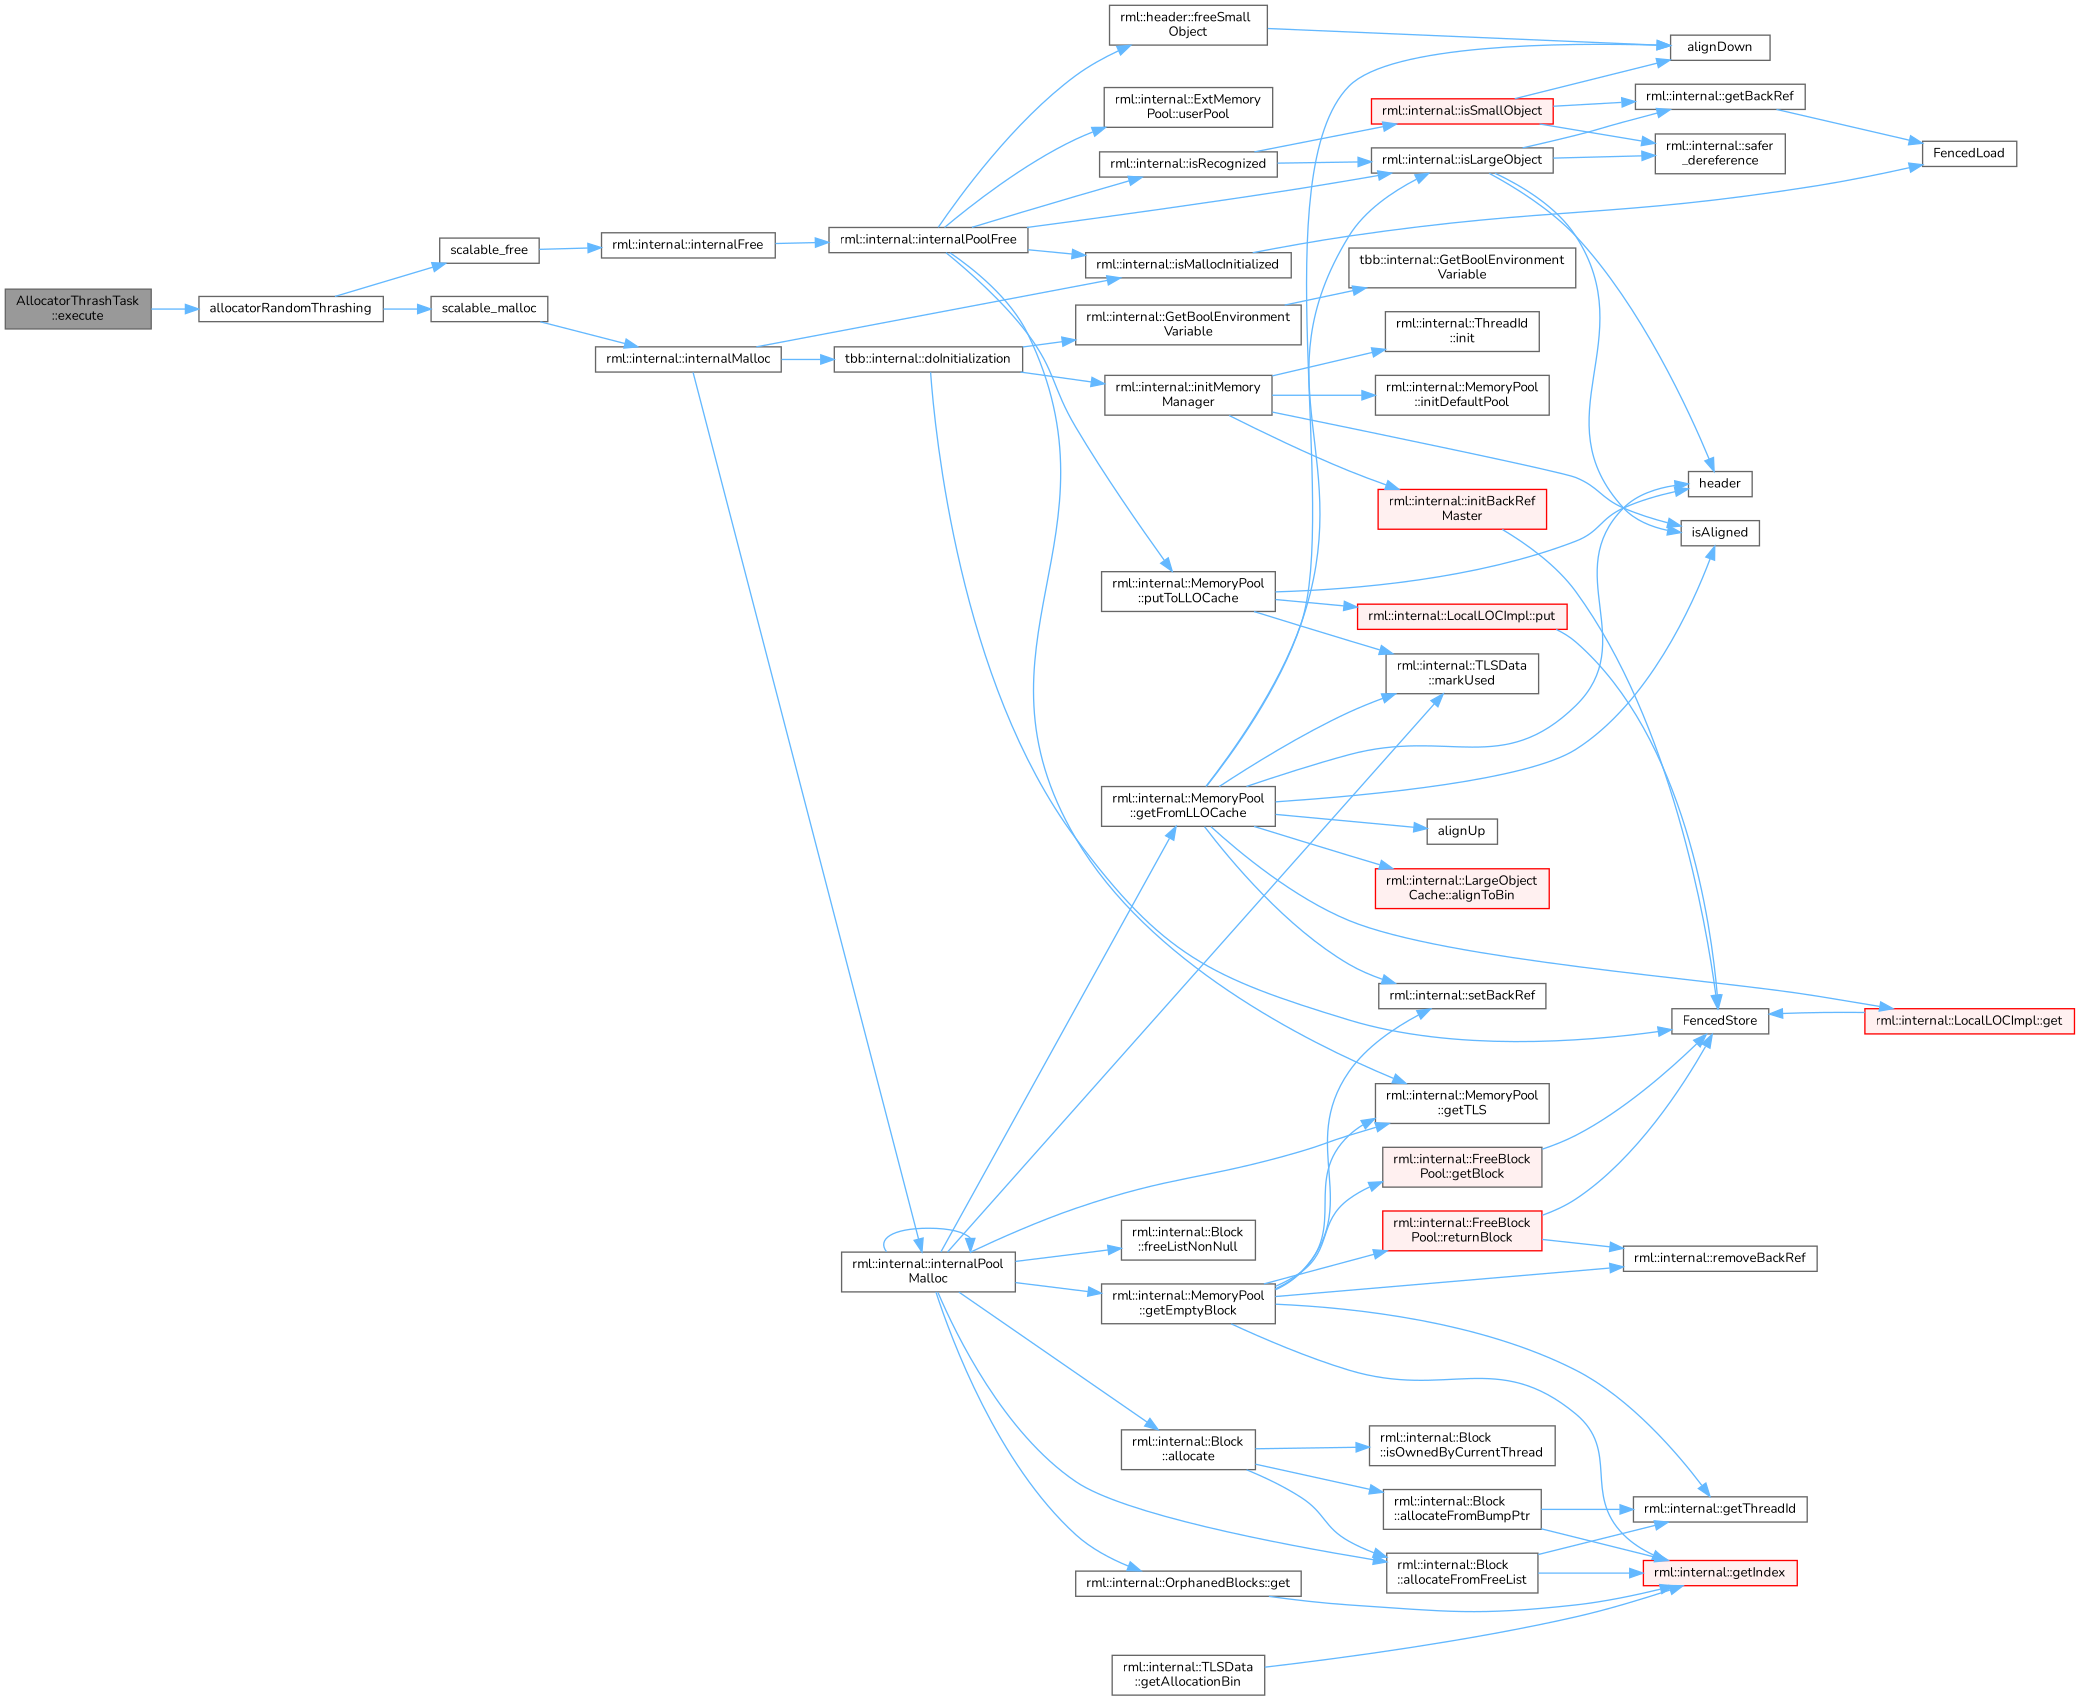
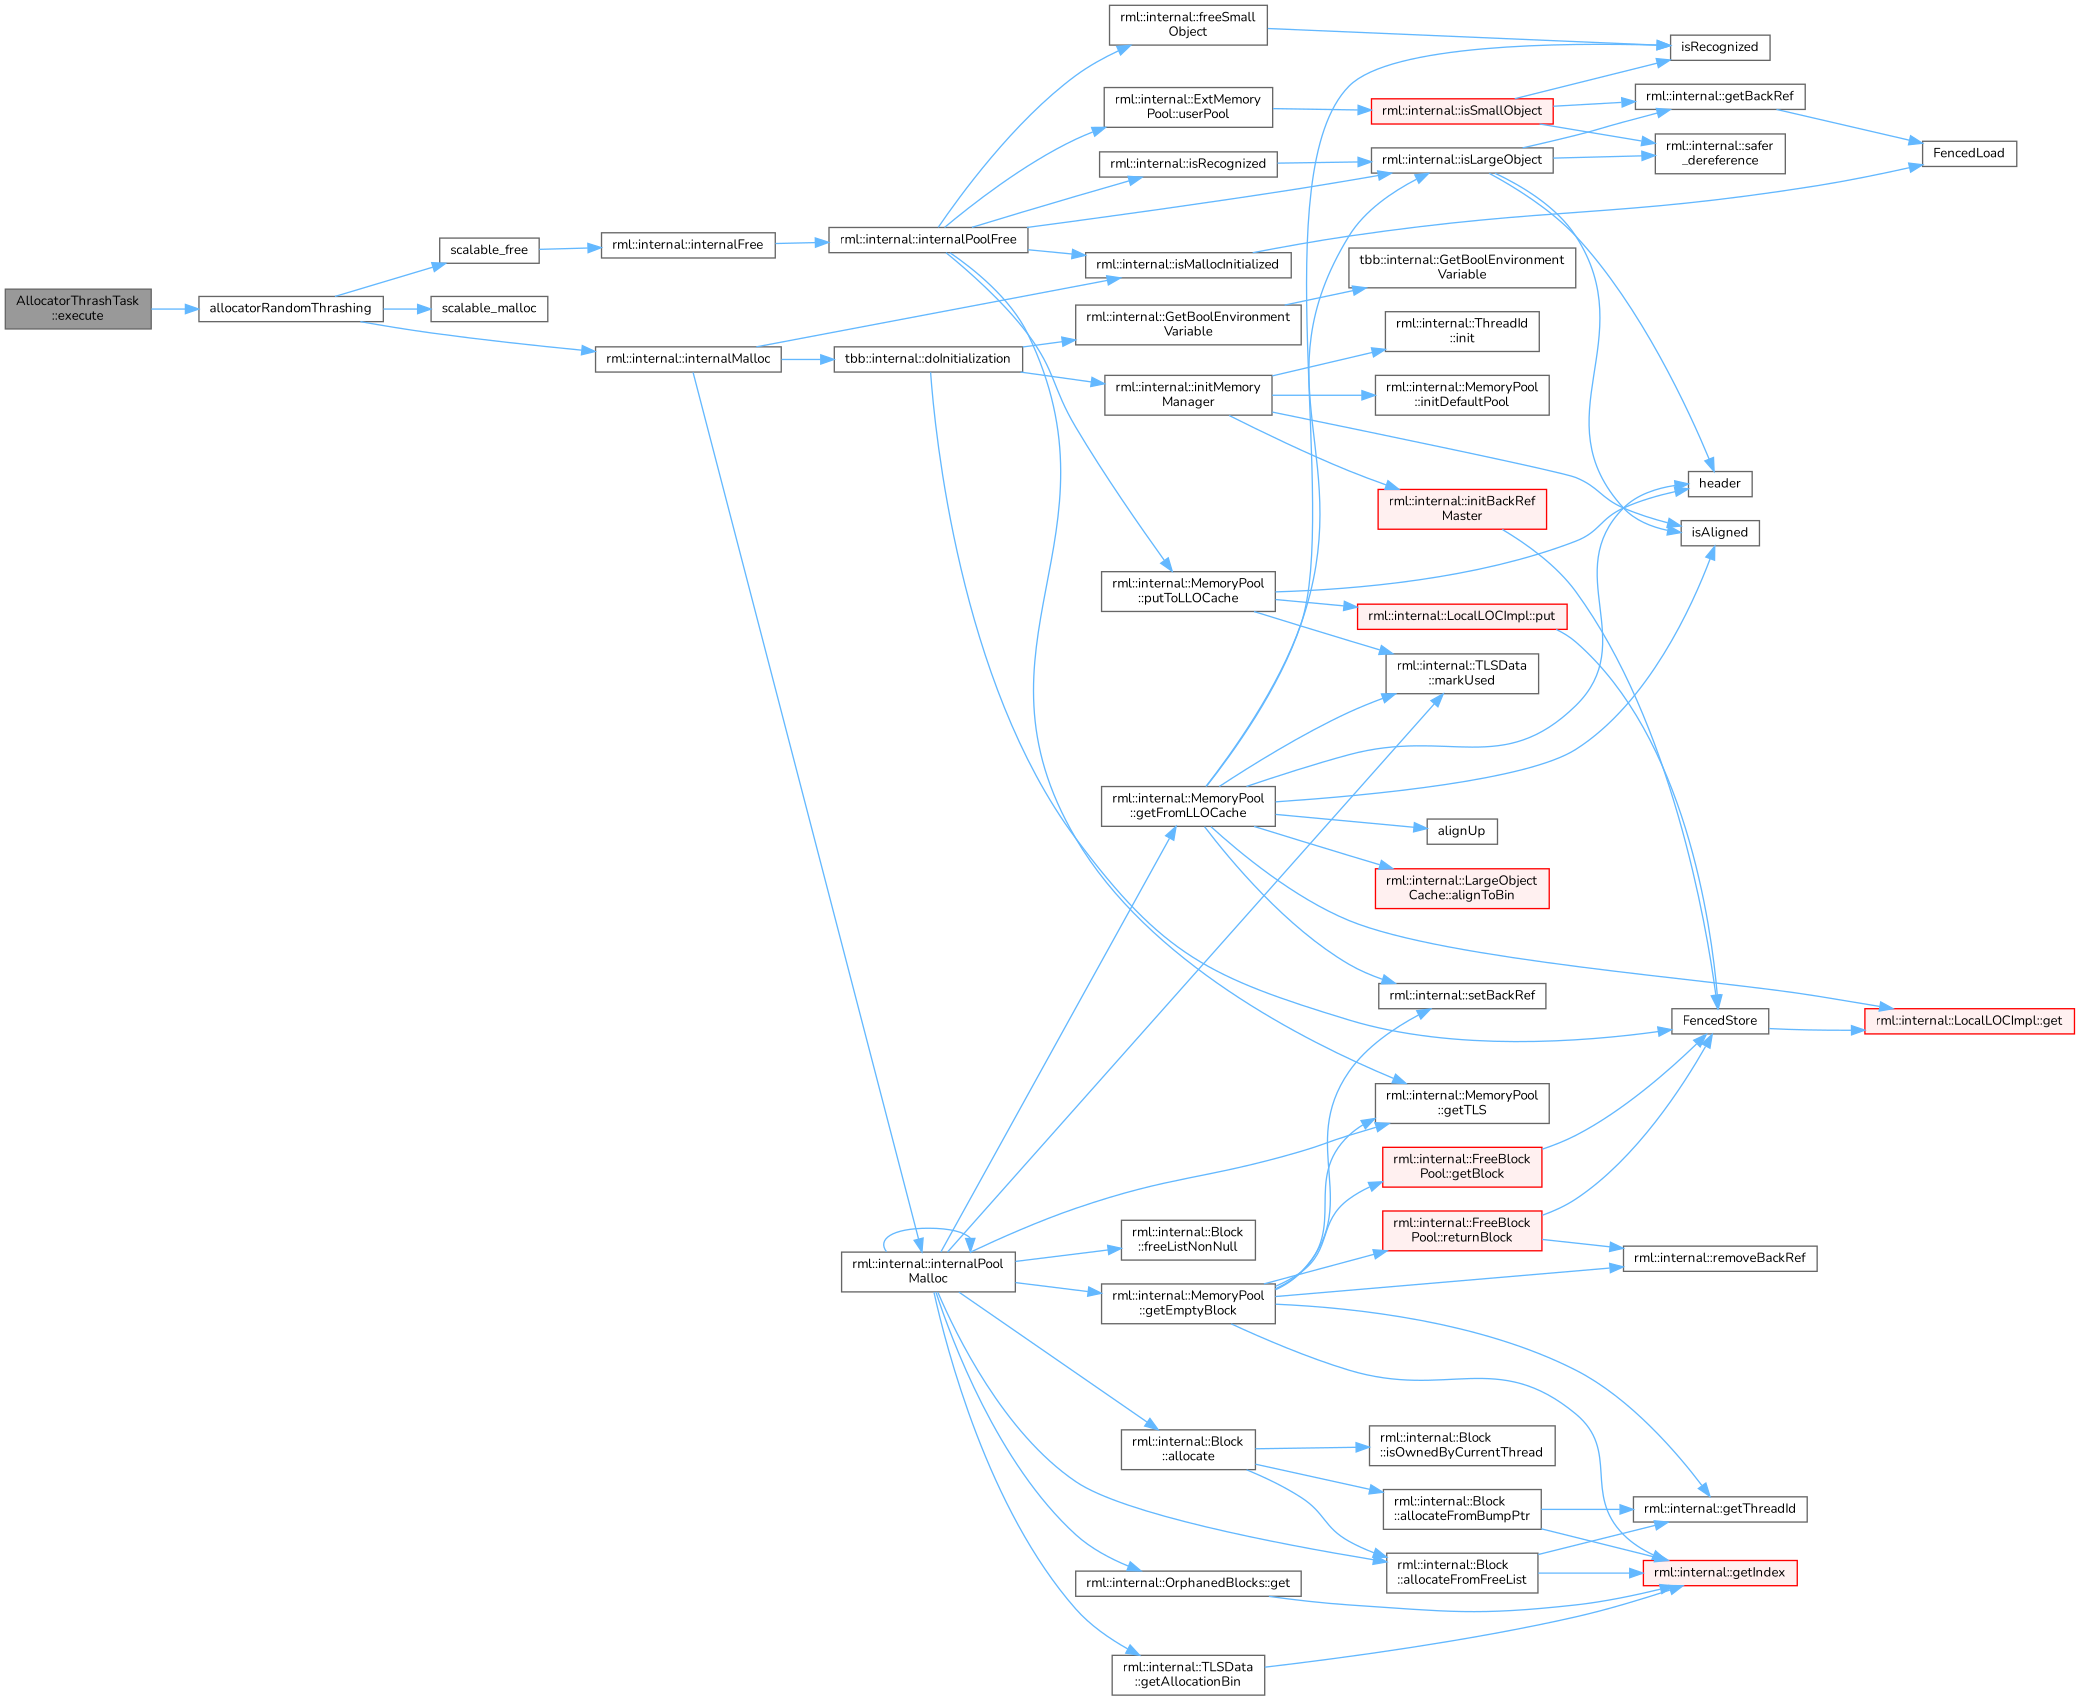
node "rml::header::freeSmall Object": label "rml::header::freeSmall Object" -> "rml::internal::freeSmall Object"
node "alignDown": label "alignDown" -> "isRecognized"
edge "rml::internal::isRecognized" -> "rml::internal::isSmallObject": now "rml::internal::ExtMemory Pool::userPool" -> "rml::internal::isSmallObject"
edge "scalable_malloc" -> "rml::internal::internalMalloc": now "allocatorRandomThrashing" -> "rml::internal::internalMalloc"
edge "rml::internal::LocalLOCImpl::get" -> "FencedStore": reversed
node "rml::internal::FreeBlock Pool::getBlock": color grey40 -> red
edge "rml::internal::internalPool Malloc" -> "rml::internal::TLSData ::getAllocationBin": added
